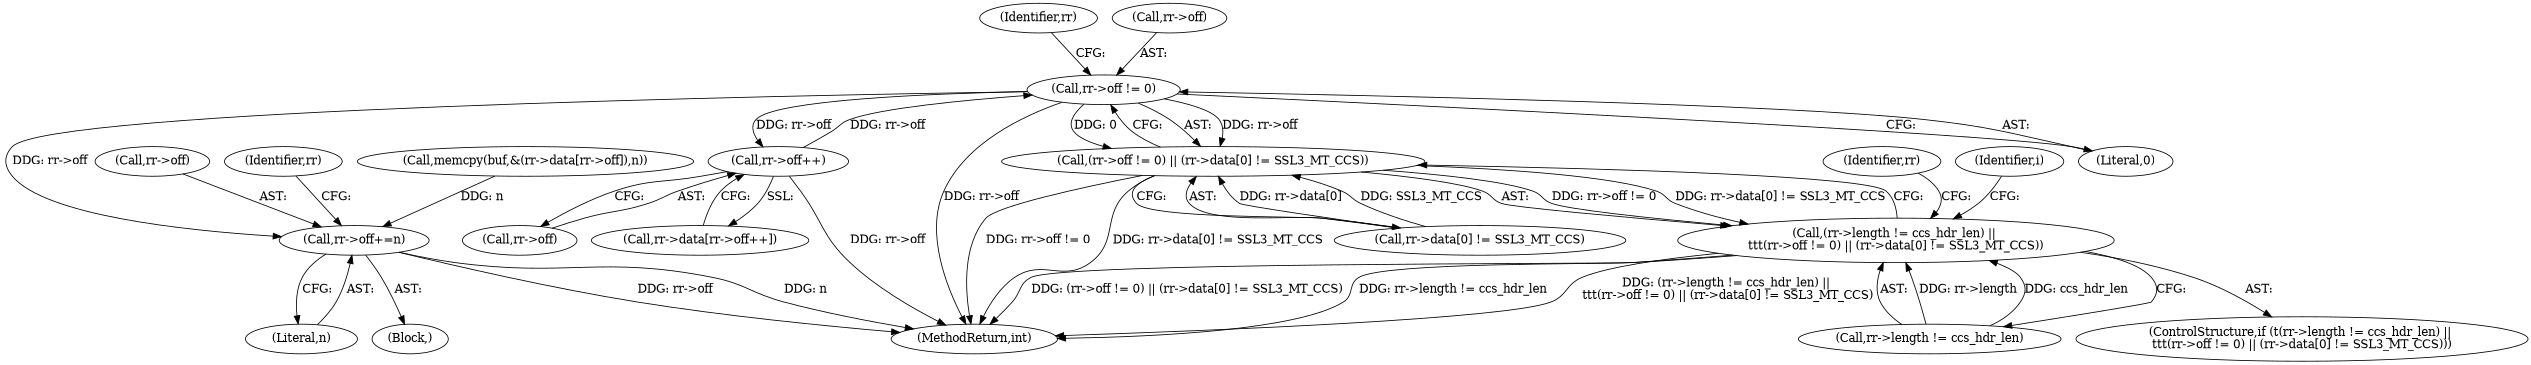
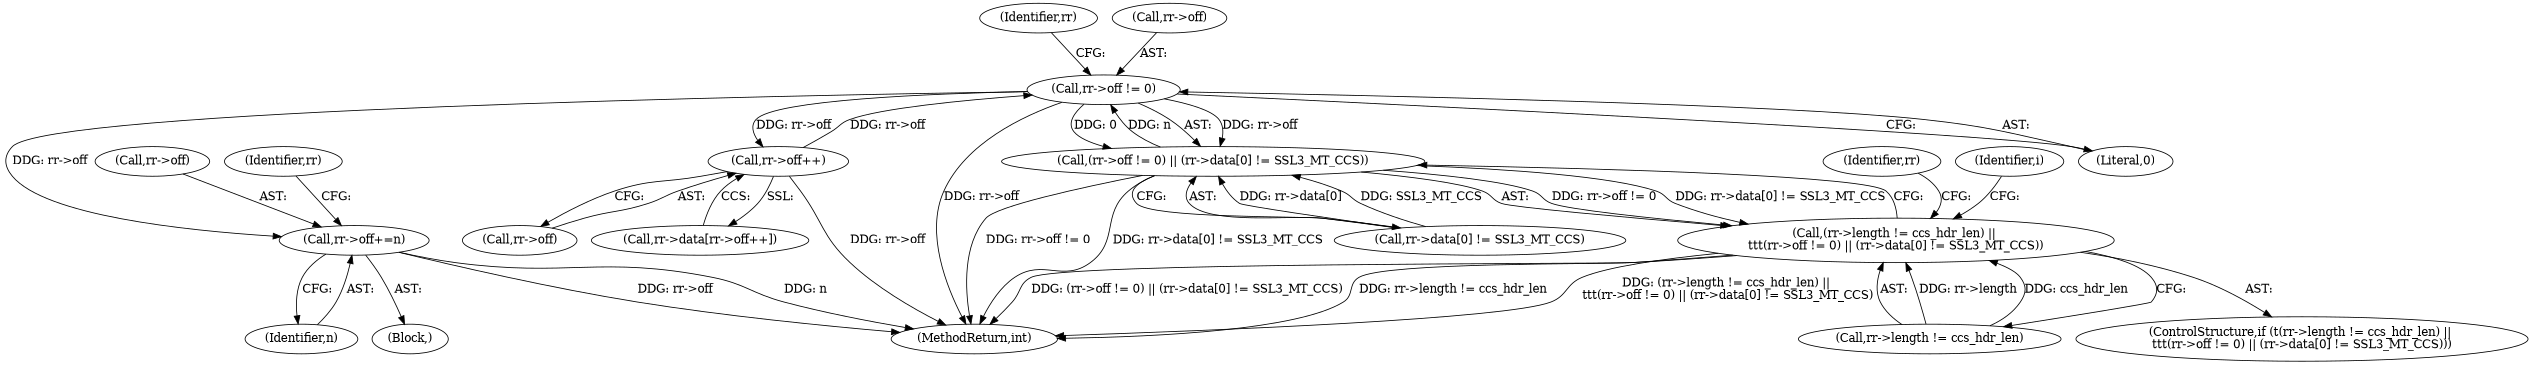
edge "(Call,(rr->off != 0) || (rr->data[0] != SSL3_MT_CCS))" -> "(Call,rr->off != 0)": label "CFG: " -> "DDG: n"
node "(Call,memcpy(buf,&(rr->data[rr->off]),n))": removed
edge "(Call,rr->data[rr->off++])" -> "(Call,rr->off++)": label "CFG: " -> "CCS: "
node "(Literal,n)": label "(Literal,n)" -> "(Identifier,n)"
